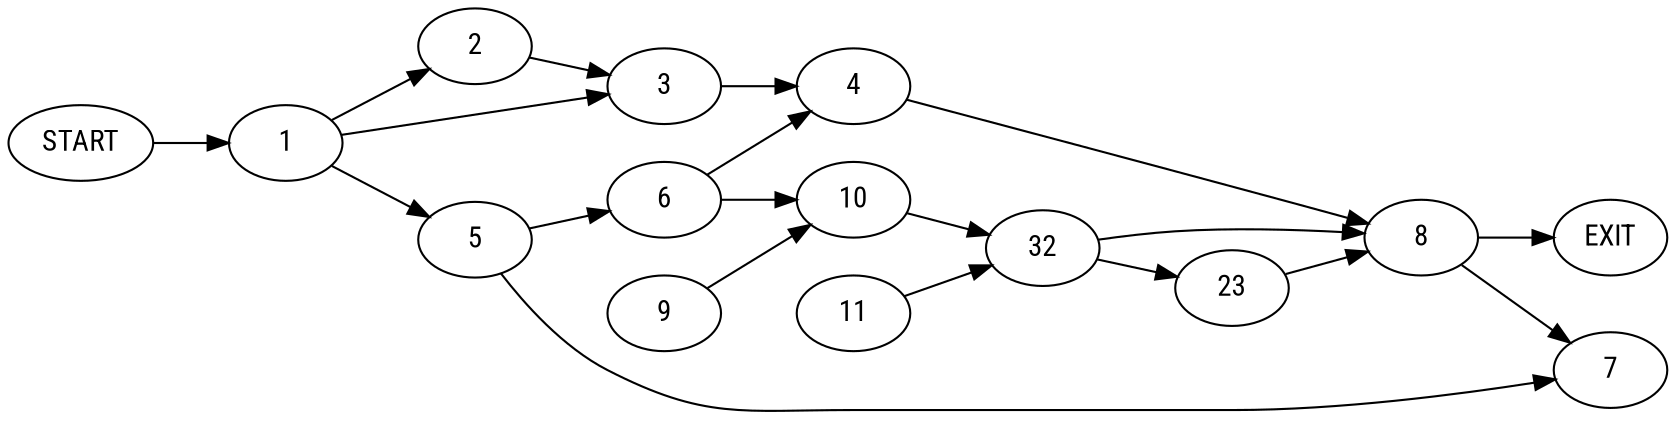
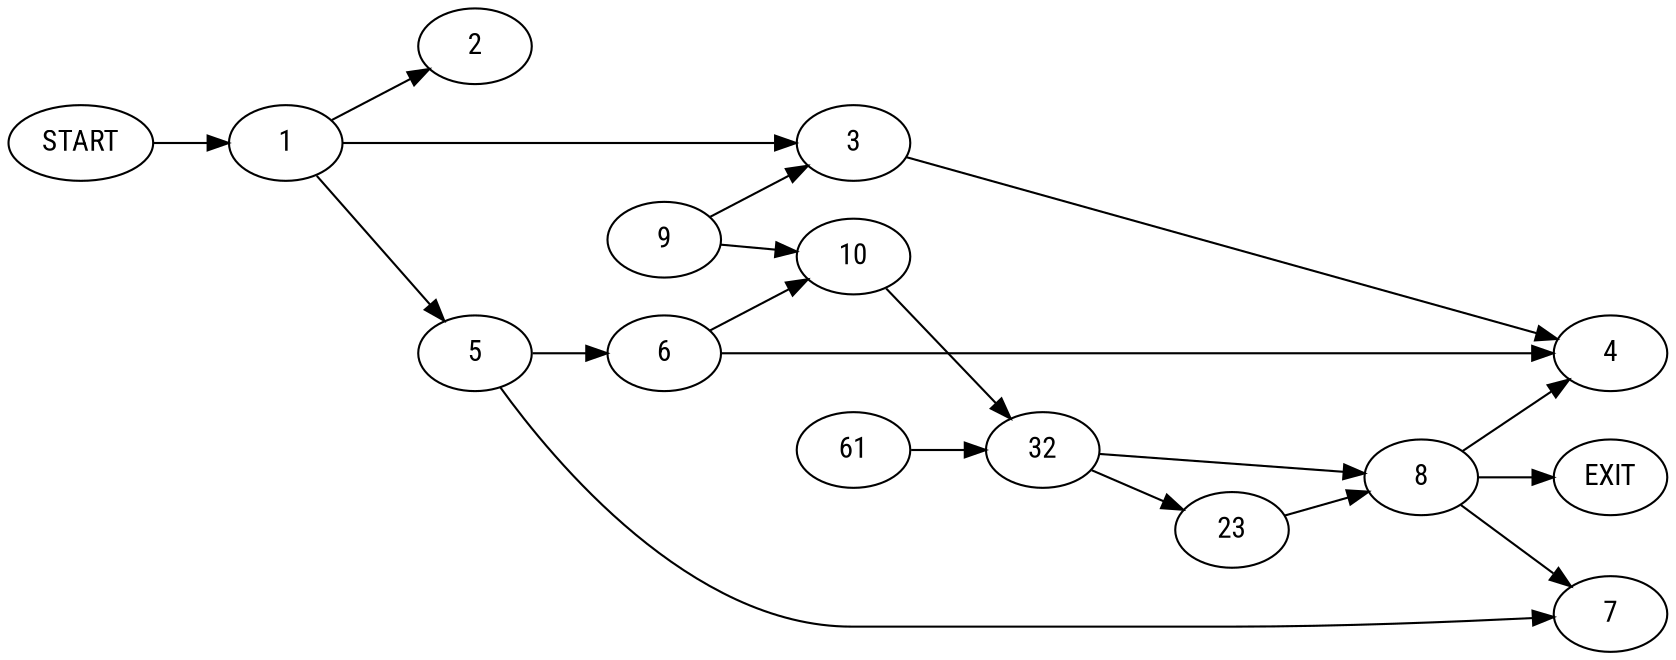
edge "2" -> "3": now "9" -> "3"
edge "4" -> "8": reversed
node "11": label "11" -> "61"
